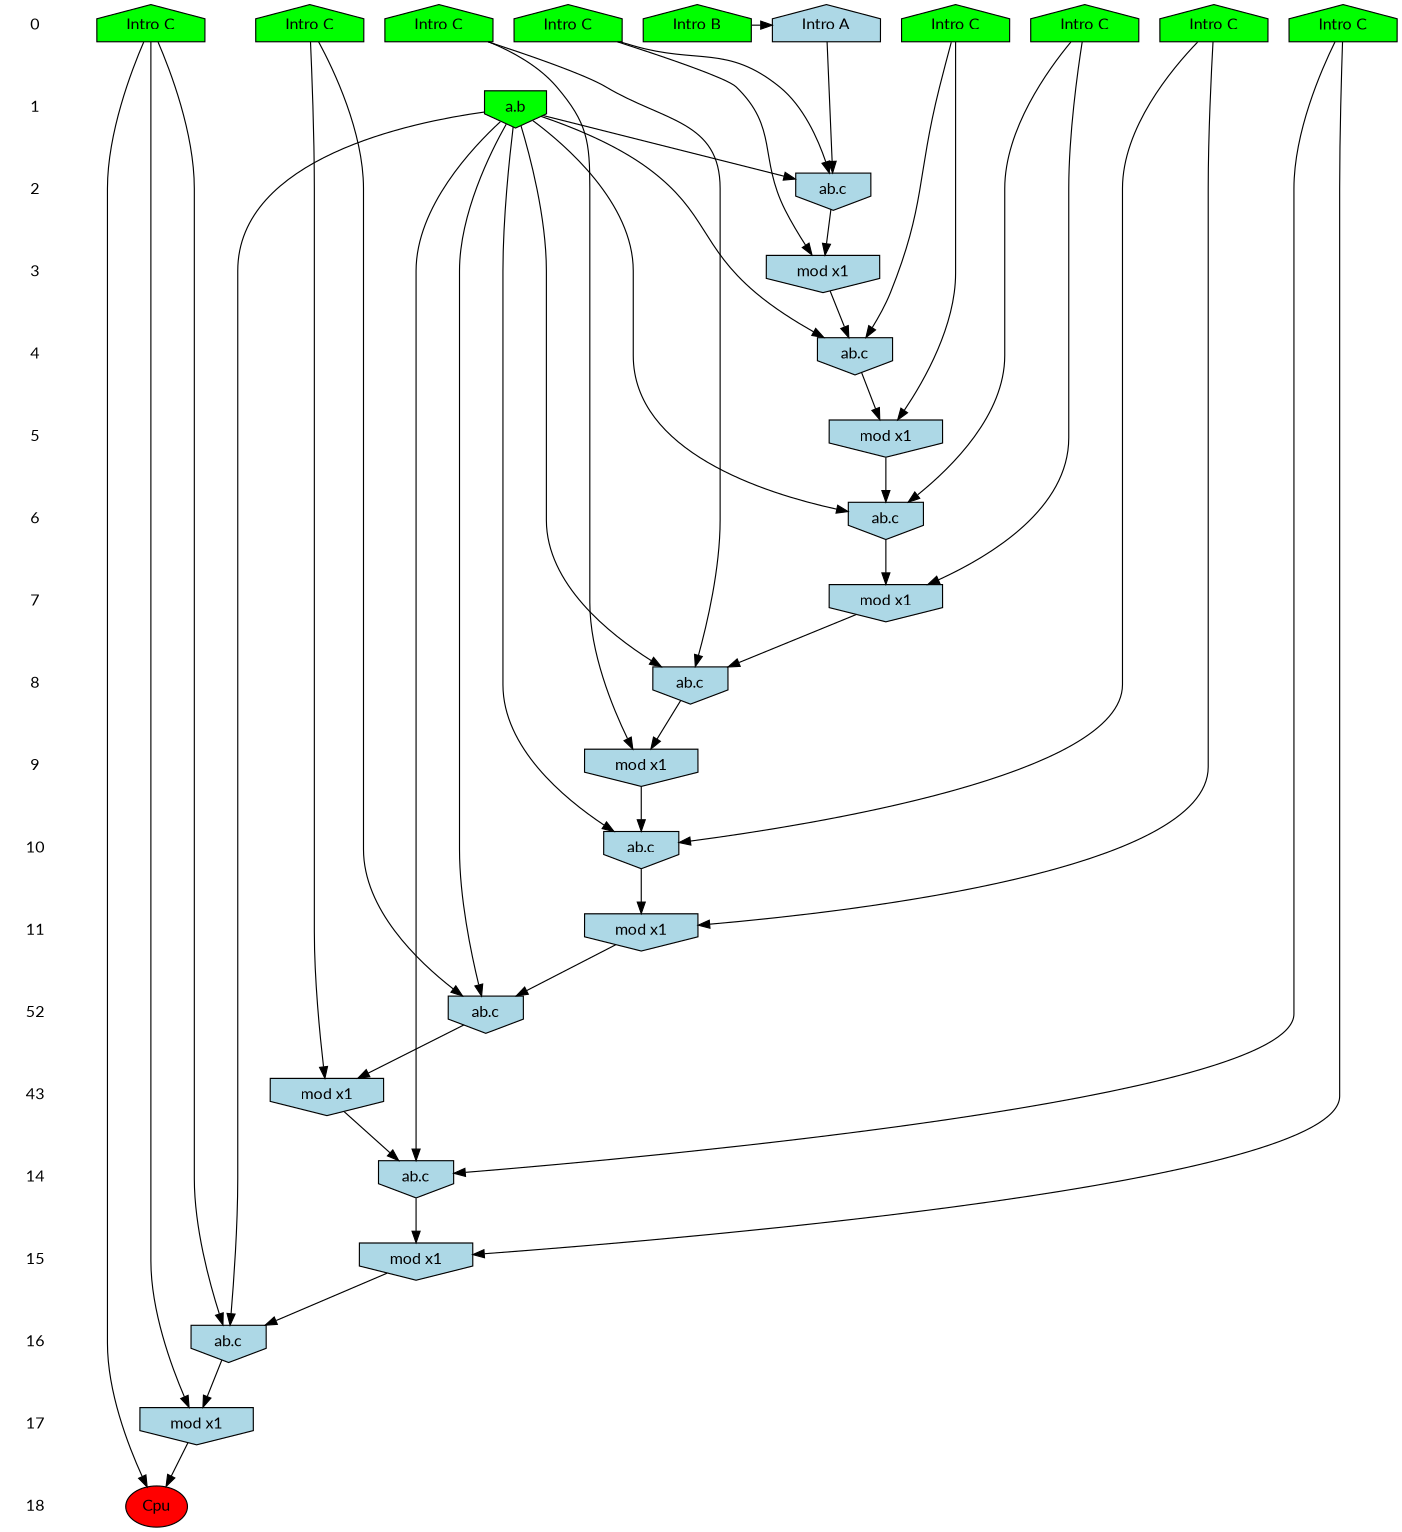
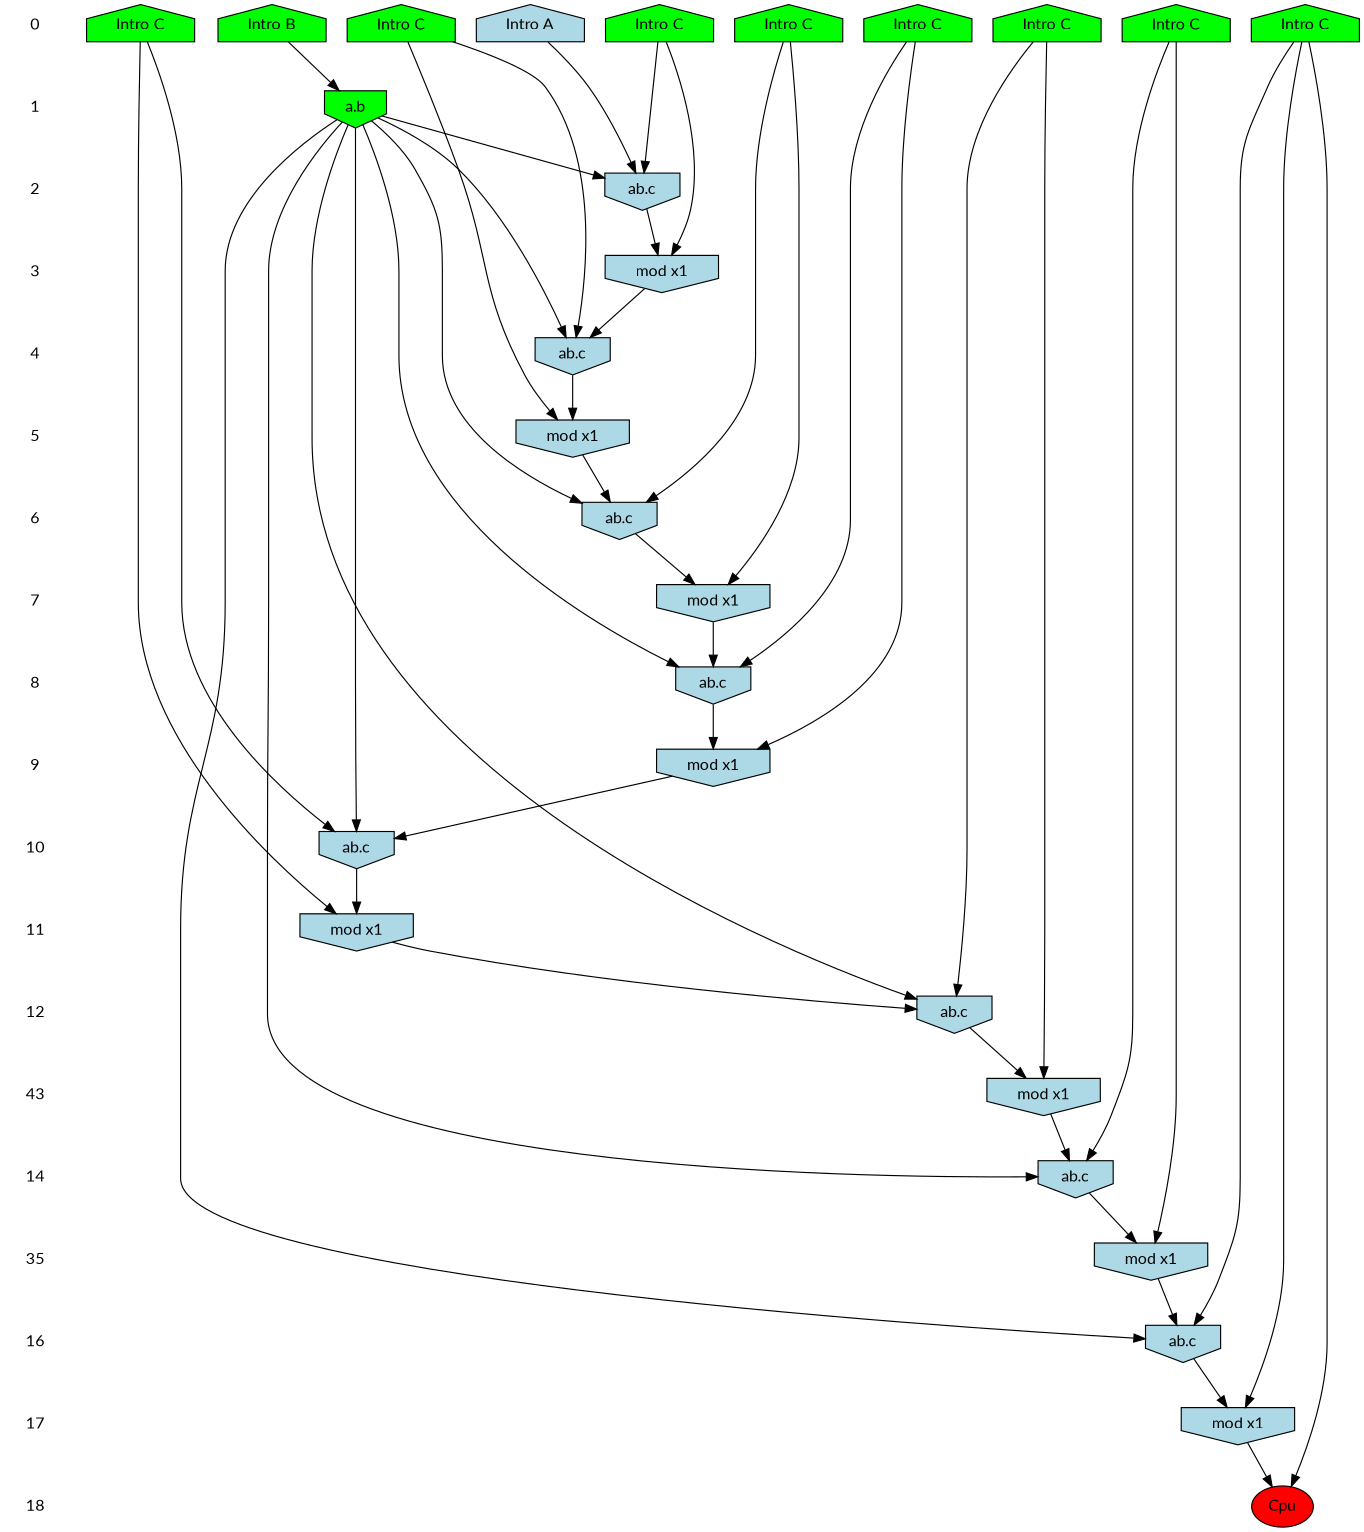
edge "Intro B" -> "Intro A": now "Intro B" -> "a.b"
node "52": label "52" -> "12"
node "15": label "15" -> "35"
